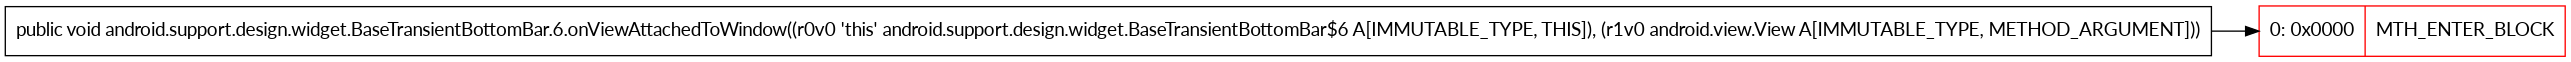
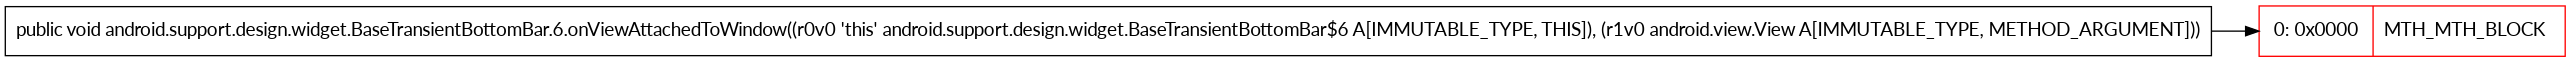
node "0: 0x0000": text "MTH_ENTER_BLOCK" -> "MTH_MTH_BLOCK"
